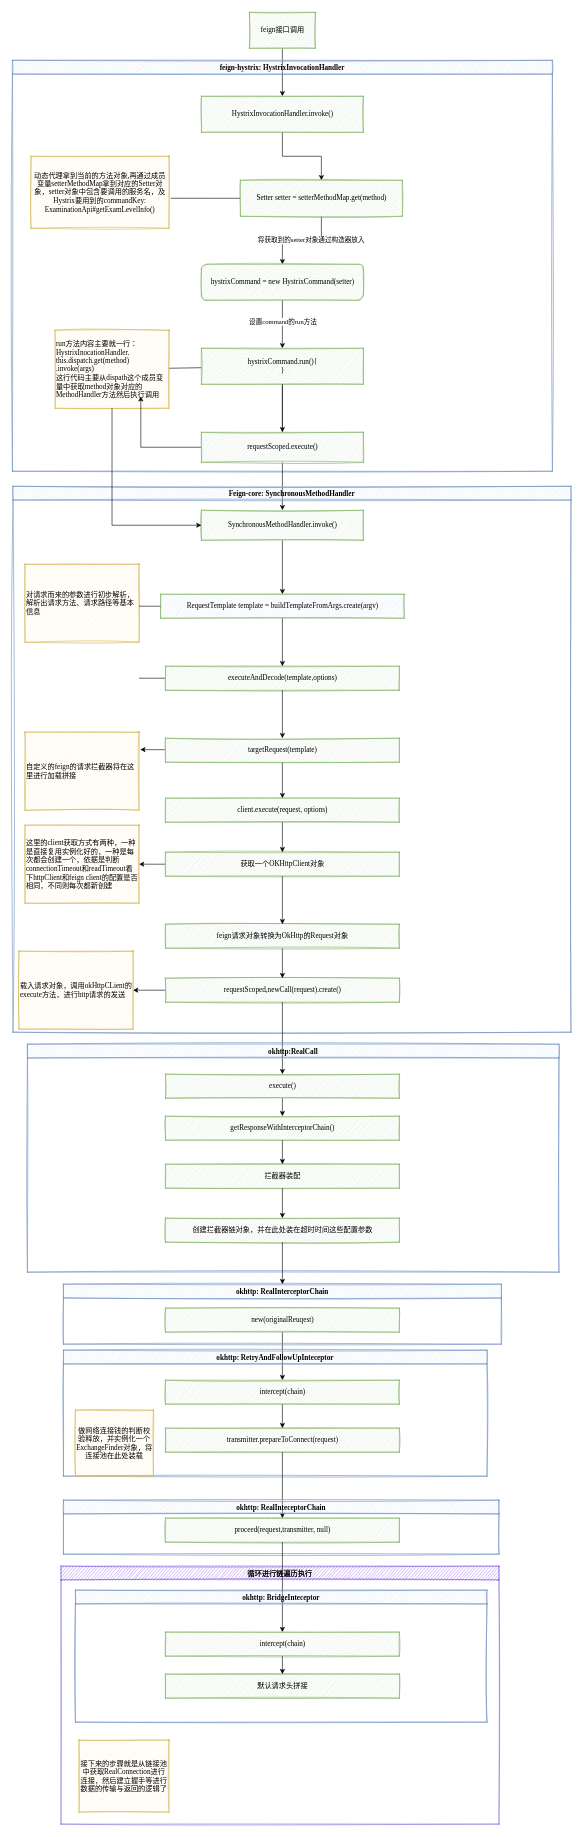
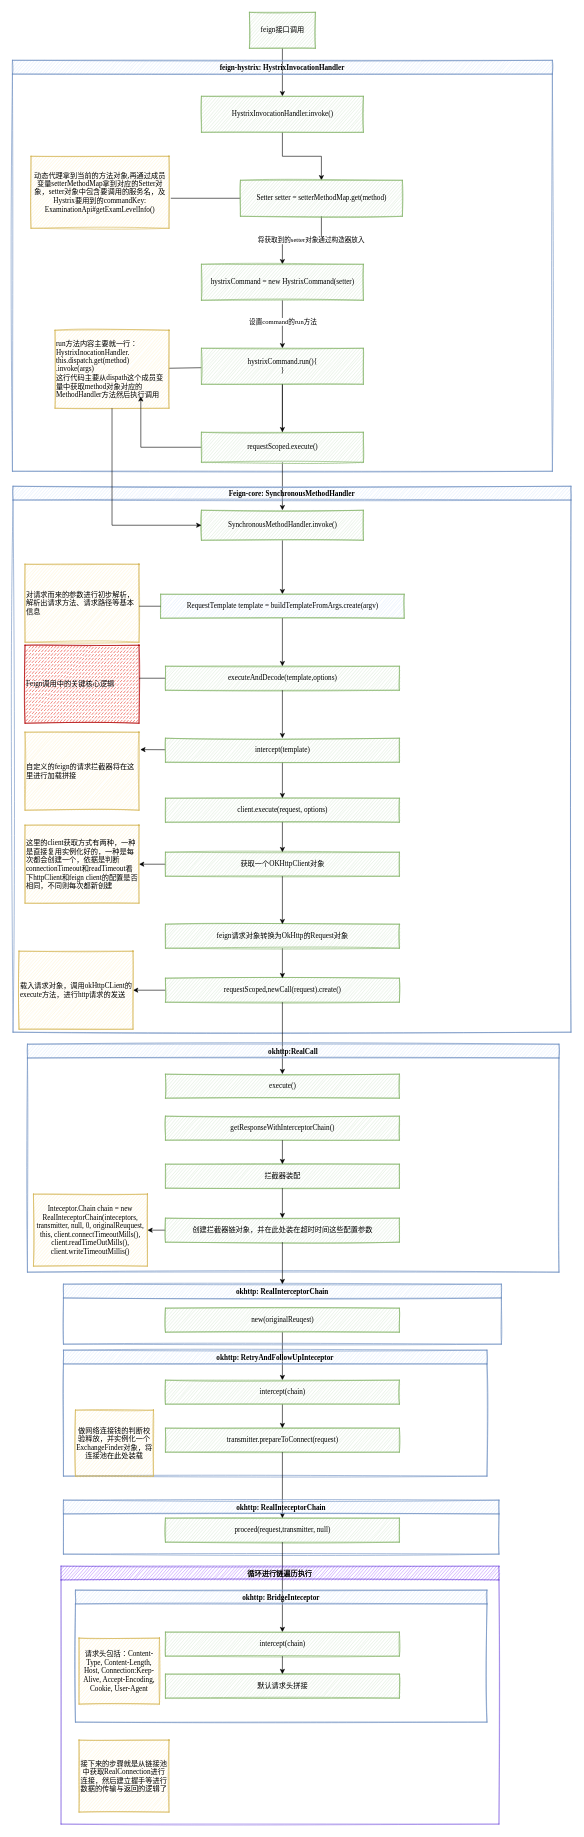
node "hystrixCommand = new HystrixCommand(setter)": shape rounded rectangle -> rectangle
node "Feign调用中的关键核心逻辑": added
node "targetRequest(template)": label "targetRequest(template)" -> "intercept(template)"
edge "execute()" -> "getResponseWithInterceptorChain()": removed
node "Inteceptor.Chain chain = new RealInteceptorChain(inteceptors, transmitter, null, 0, originalReuquest, this, client.connectTimeoutMills(), client.readTimeOutMills(), client.writeTimeoutMillis()": added
edge "创建拦截器链对象，并在此处装在超时时间这些配置参数" -> "Inteceptor.Chain chain = new RealInteceptorChain(inteceptors, transmitter, null, 0, originalReuquest, this, client.connectTimeoutMills(), client.readTimeOutMills(), client.writeTimeoutMillis()": added
node "请求头包括：Content-Type, Content-Length, Host, Connection:Keep-Alive, Accept-Encoding, Cookie, User-Agent": added
